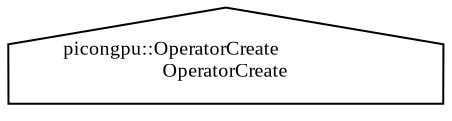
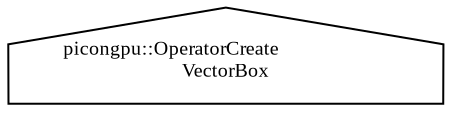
node "picongpu::OperatorCreate OperatorCreate": label "picongpu::OperatorCreate OperatorCreate" -> "picongpu::OperatorCreate VectorBox"
